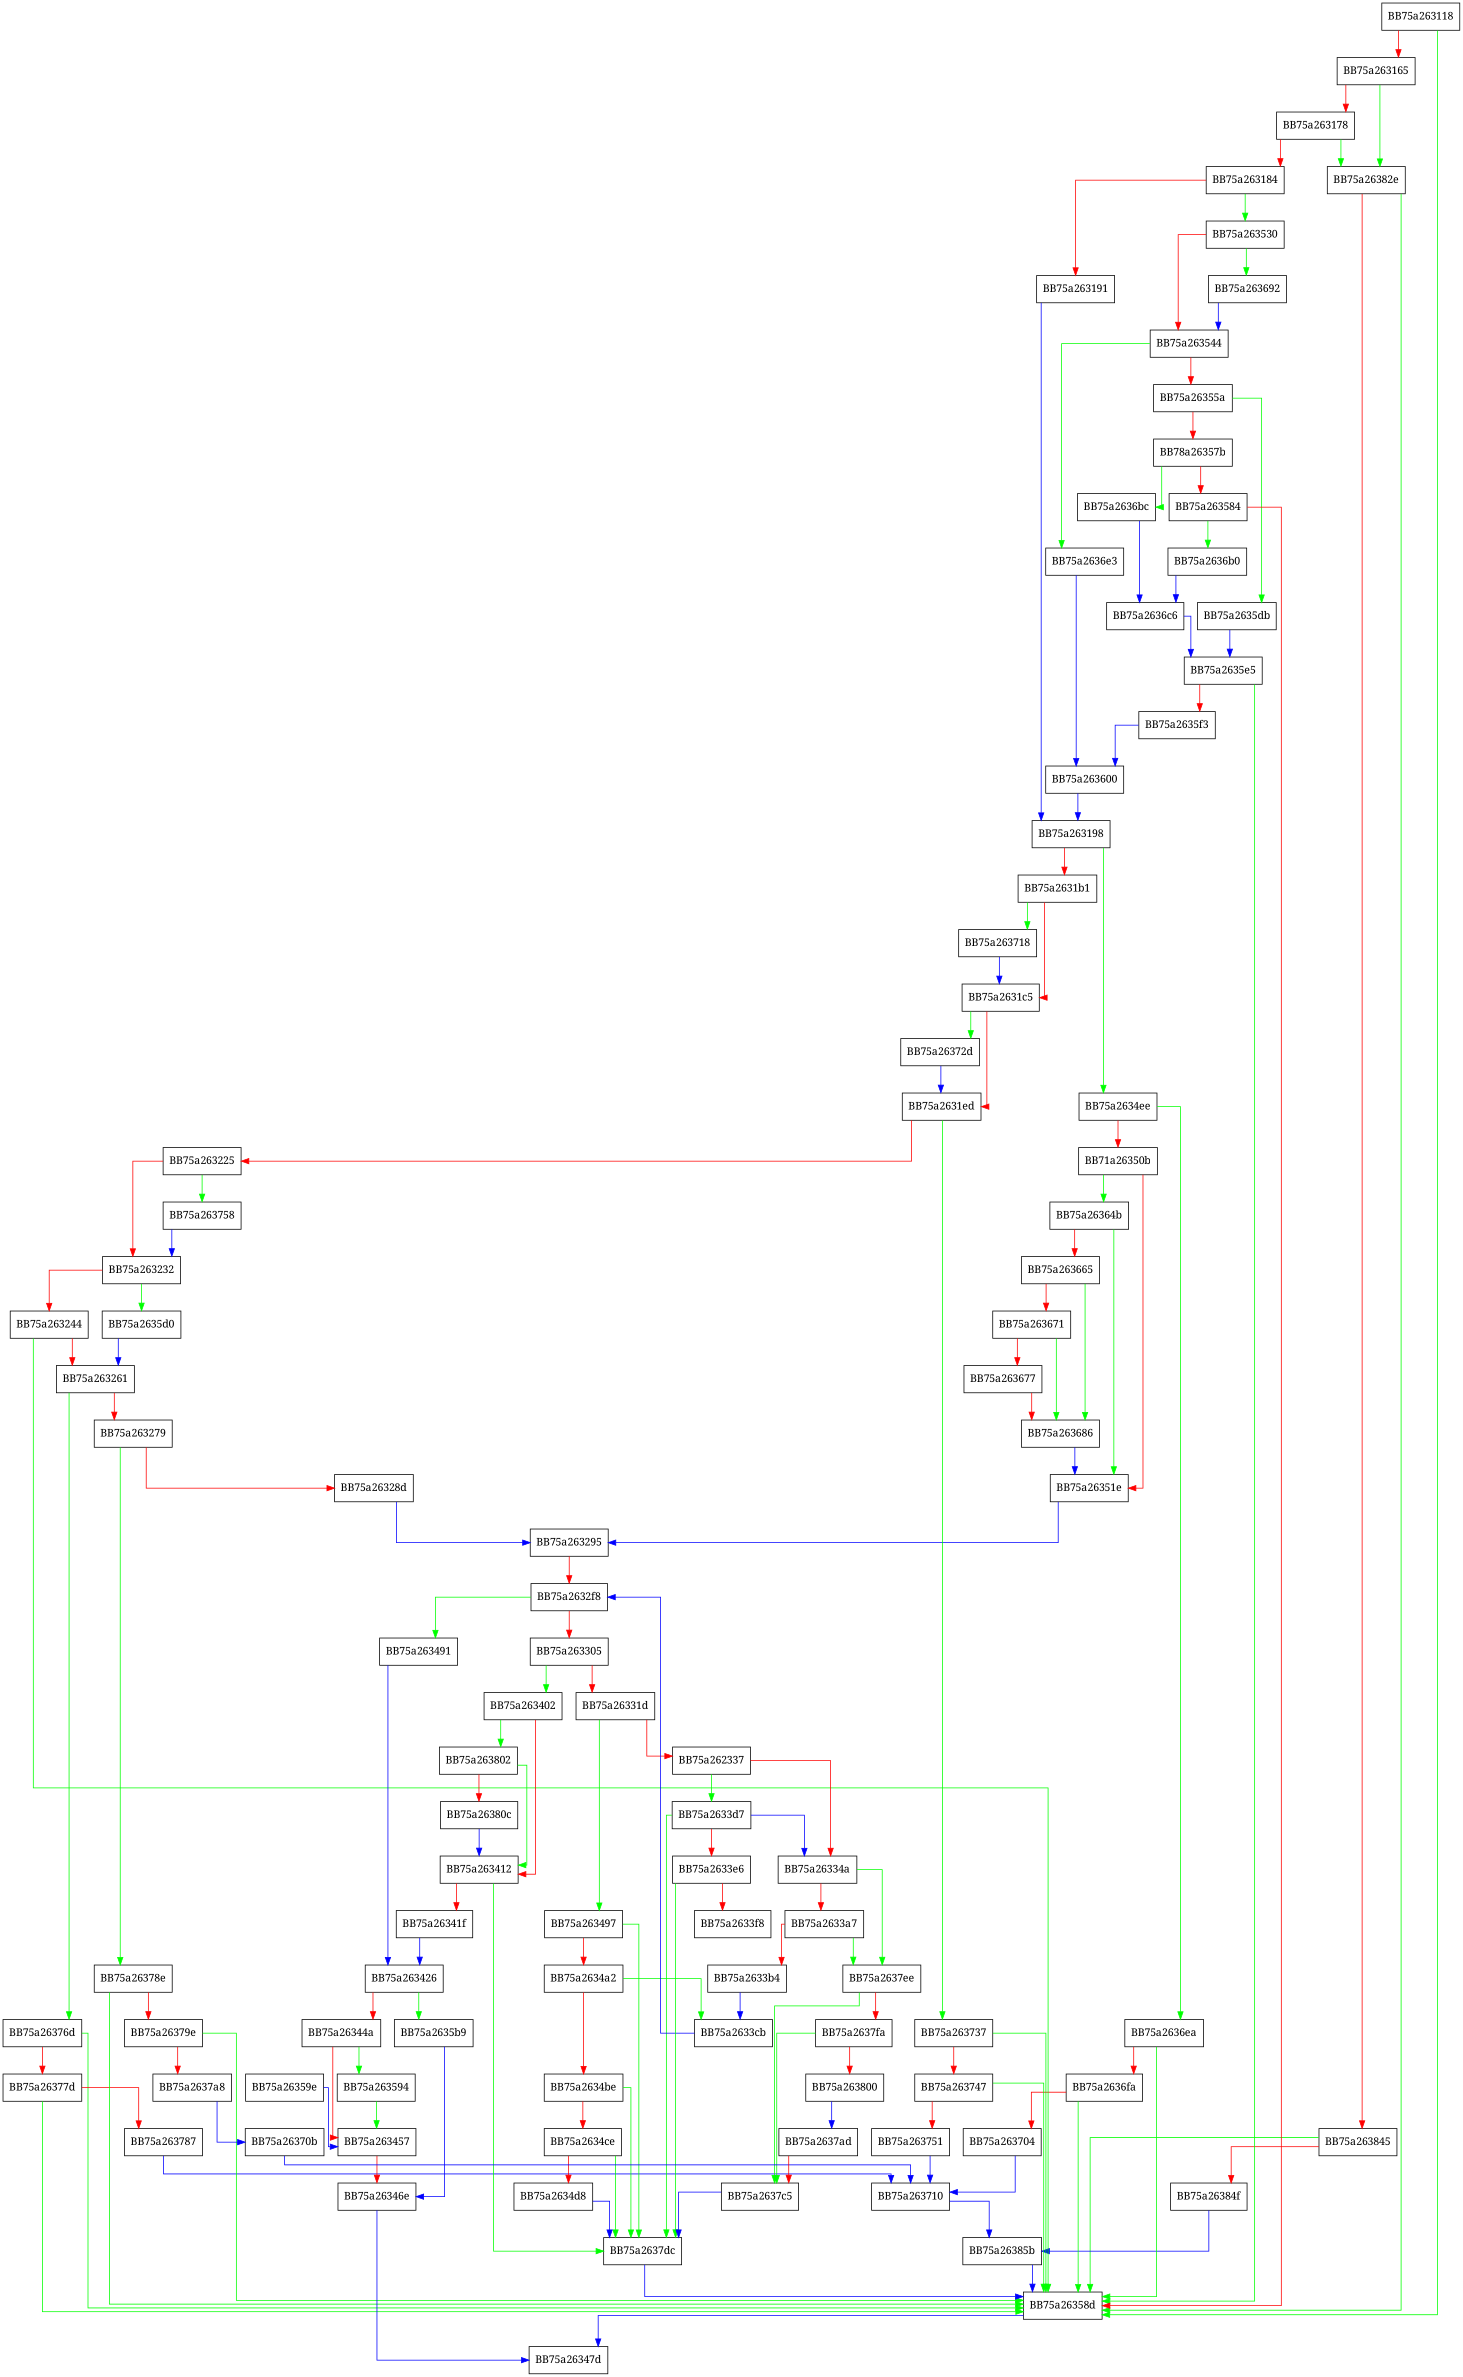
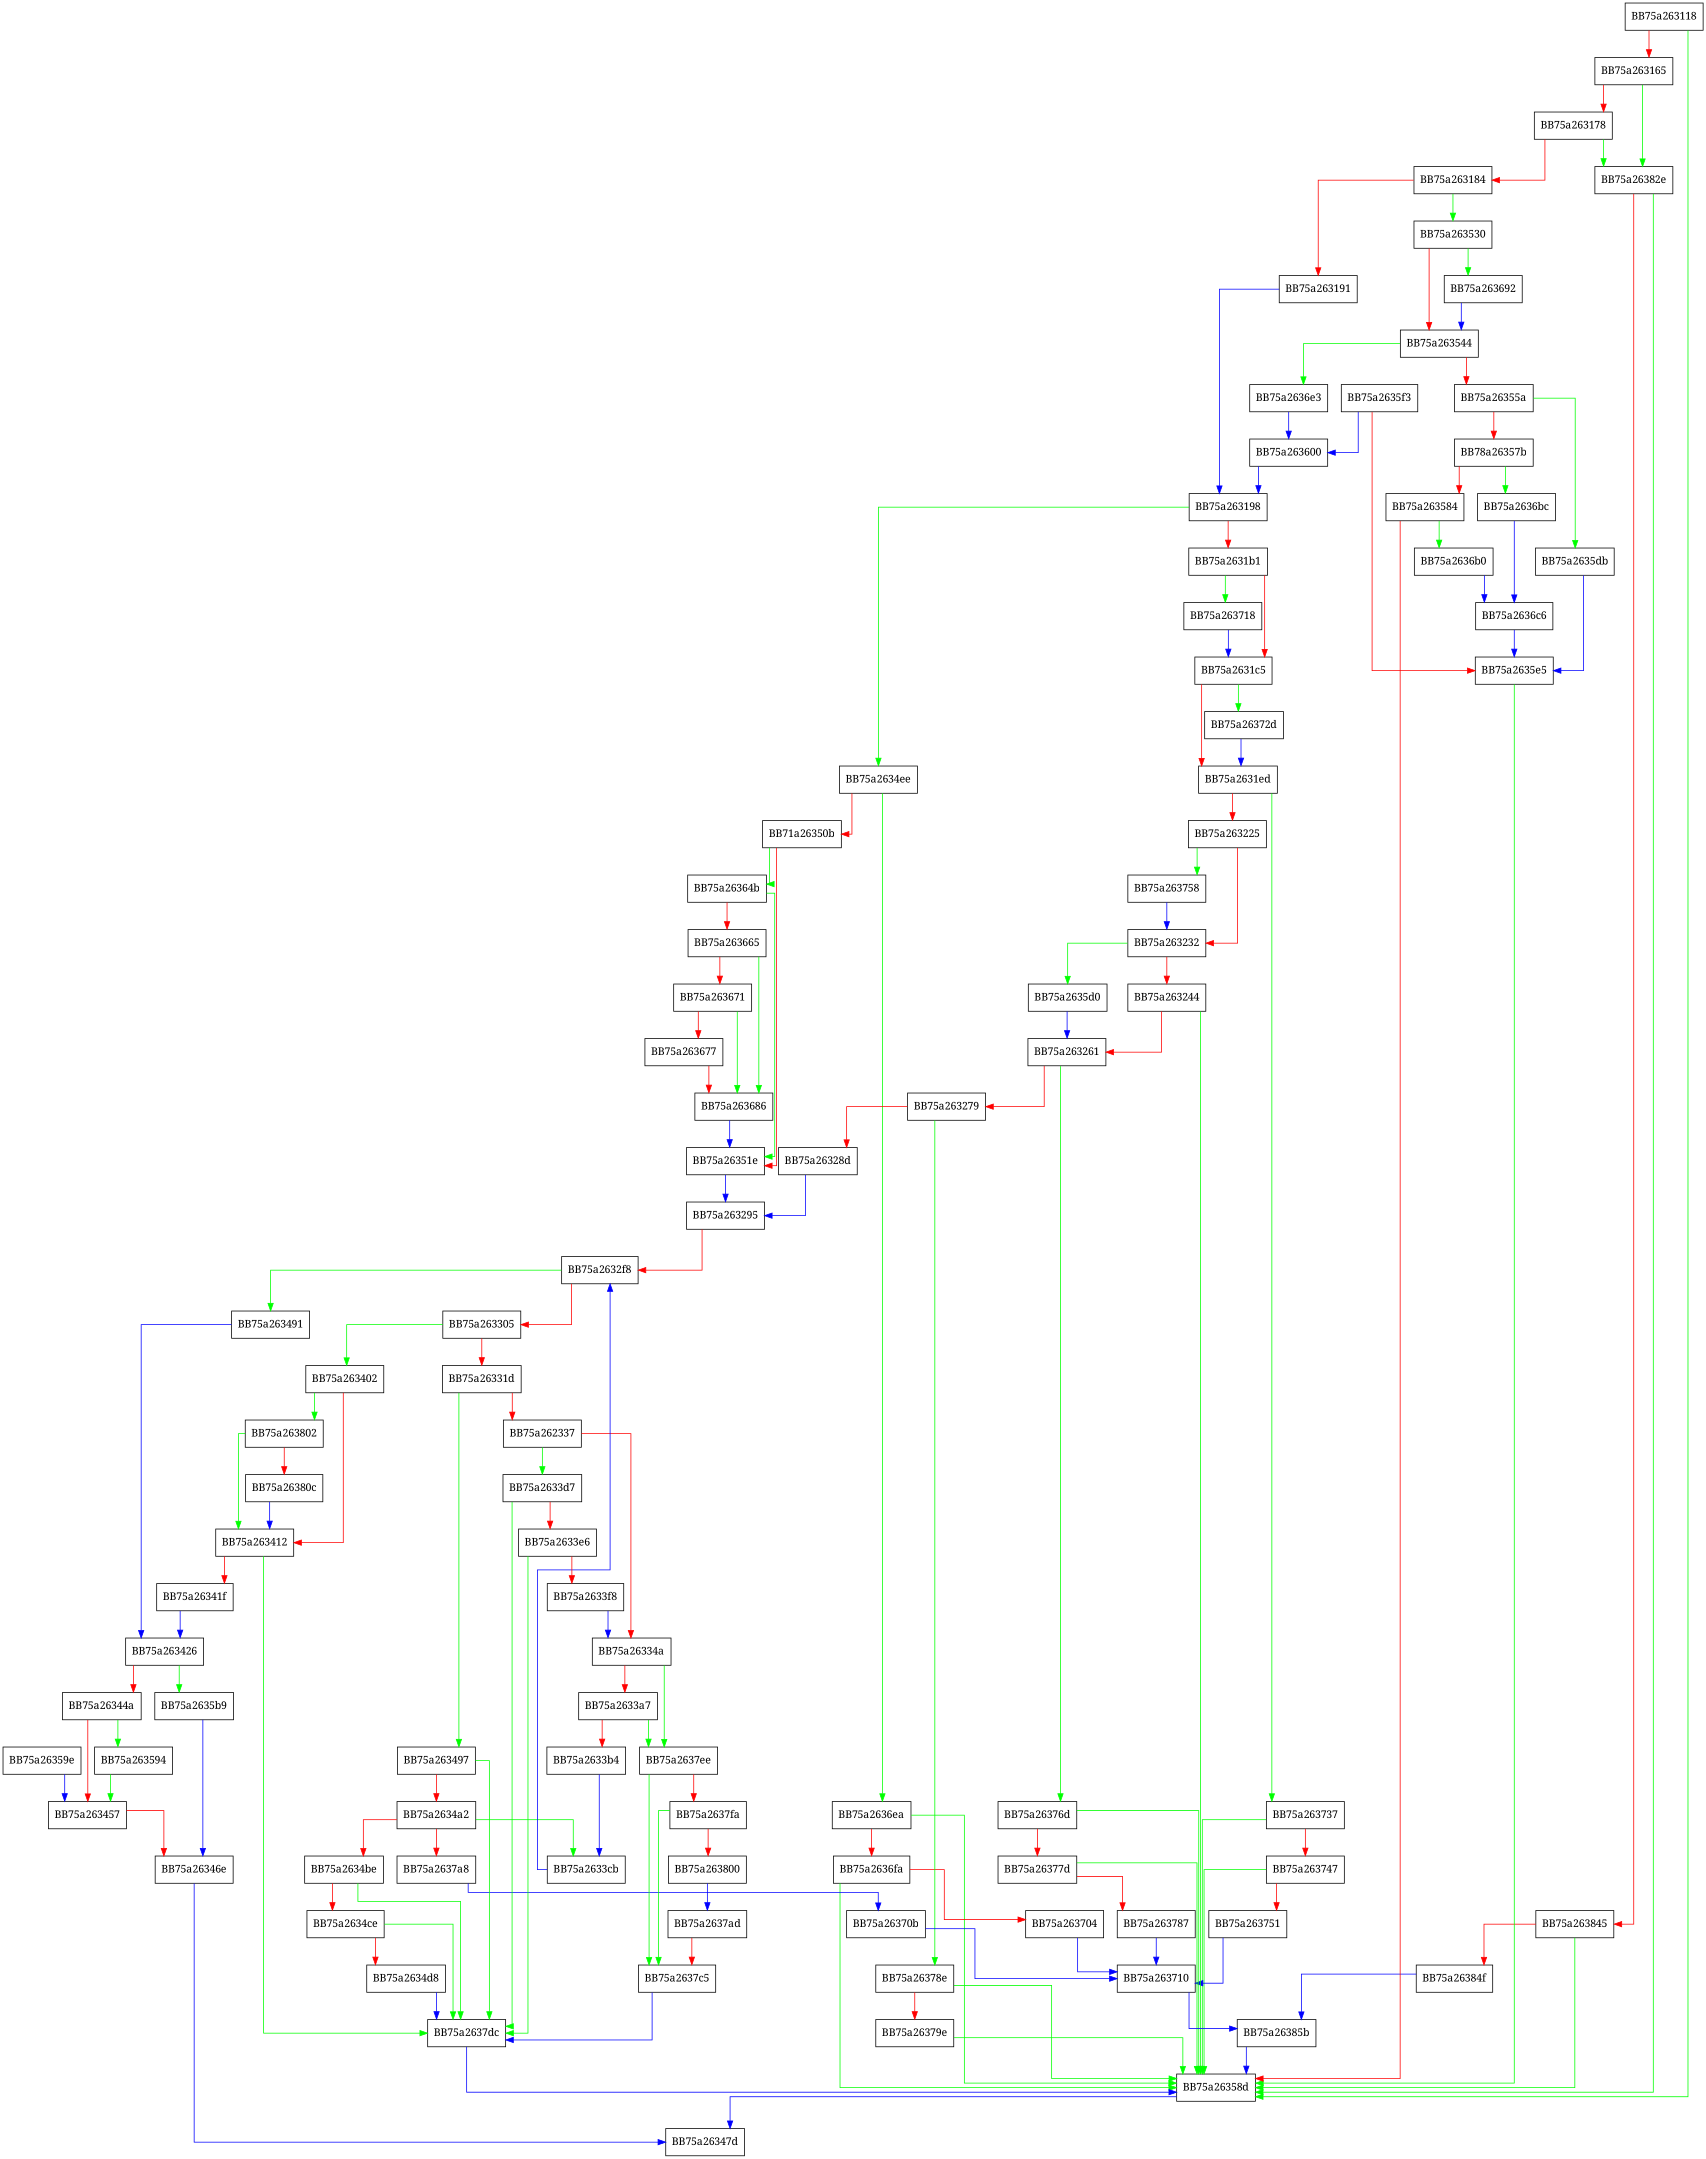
edge "BB75a2635e5" -> "BB75a2635f3": reversed
edge "BB75a2633d7" -> "BB75a26334a": now "BB75a2633f8" -> "BB75a26334a"
edge "BB75a26379e" -> "BB75a2637a8": now "BB75a2634a2" -> "BB75a2637a8"
